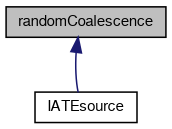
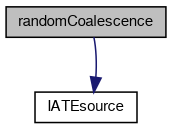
edge "IATEsource" -> "randomCoalescence": reversed
